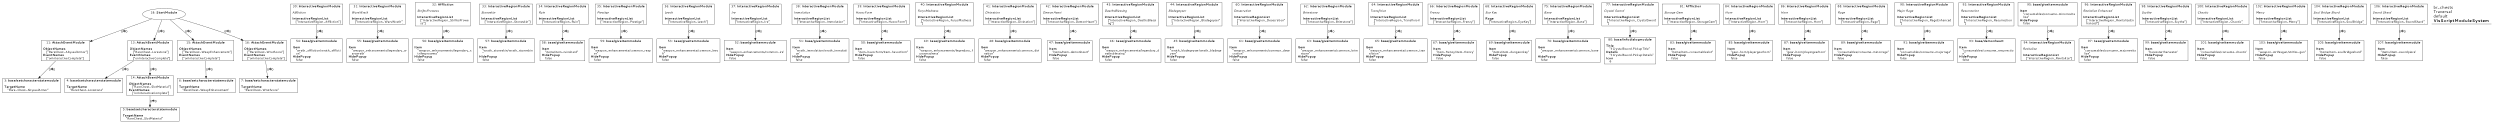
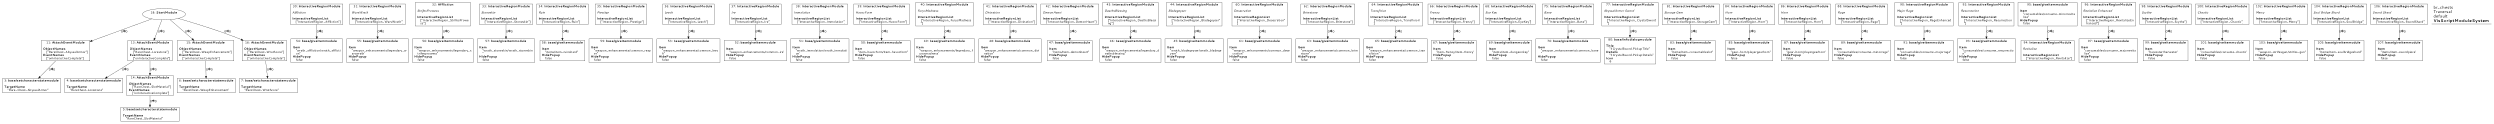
node "81:": text "Affliction" -> "InteractiveRegionModule"
node "77:": text "Crystal Sword" -> "AbyssalArmor Sword"
node "68:": text "Rage" -> "InteractiveRegionList"
node "93:": text "base/demonheart" -> "base/giveitemmodule"
